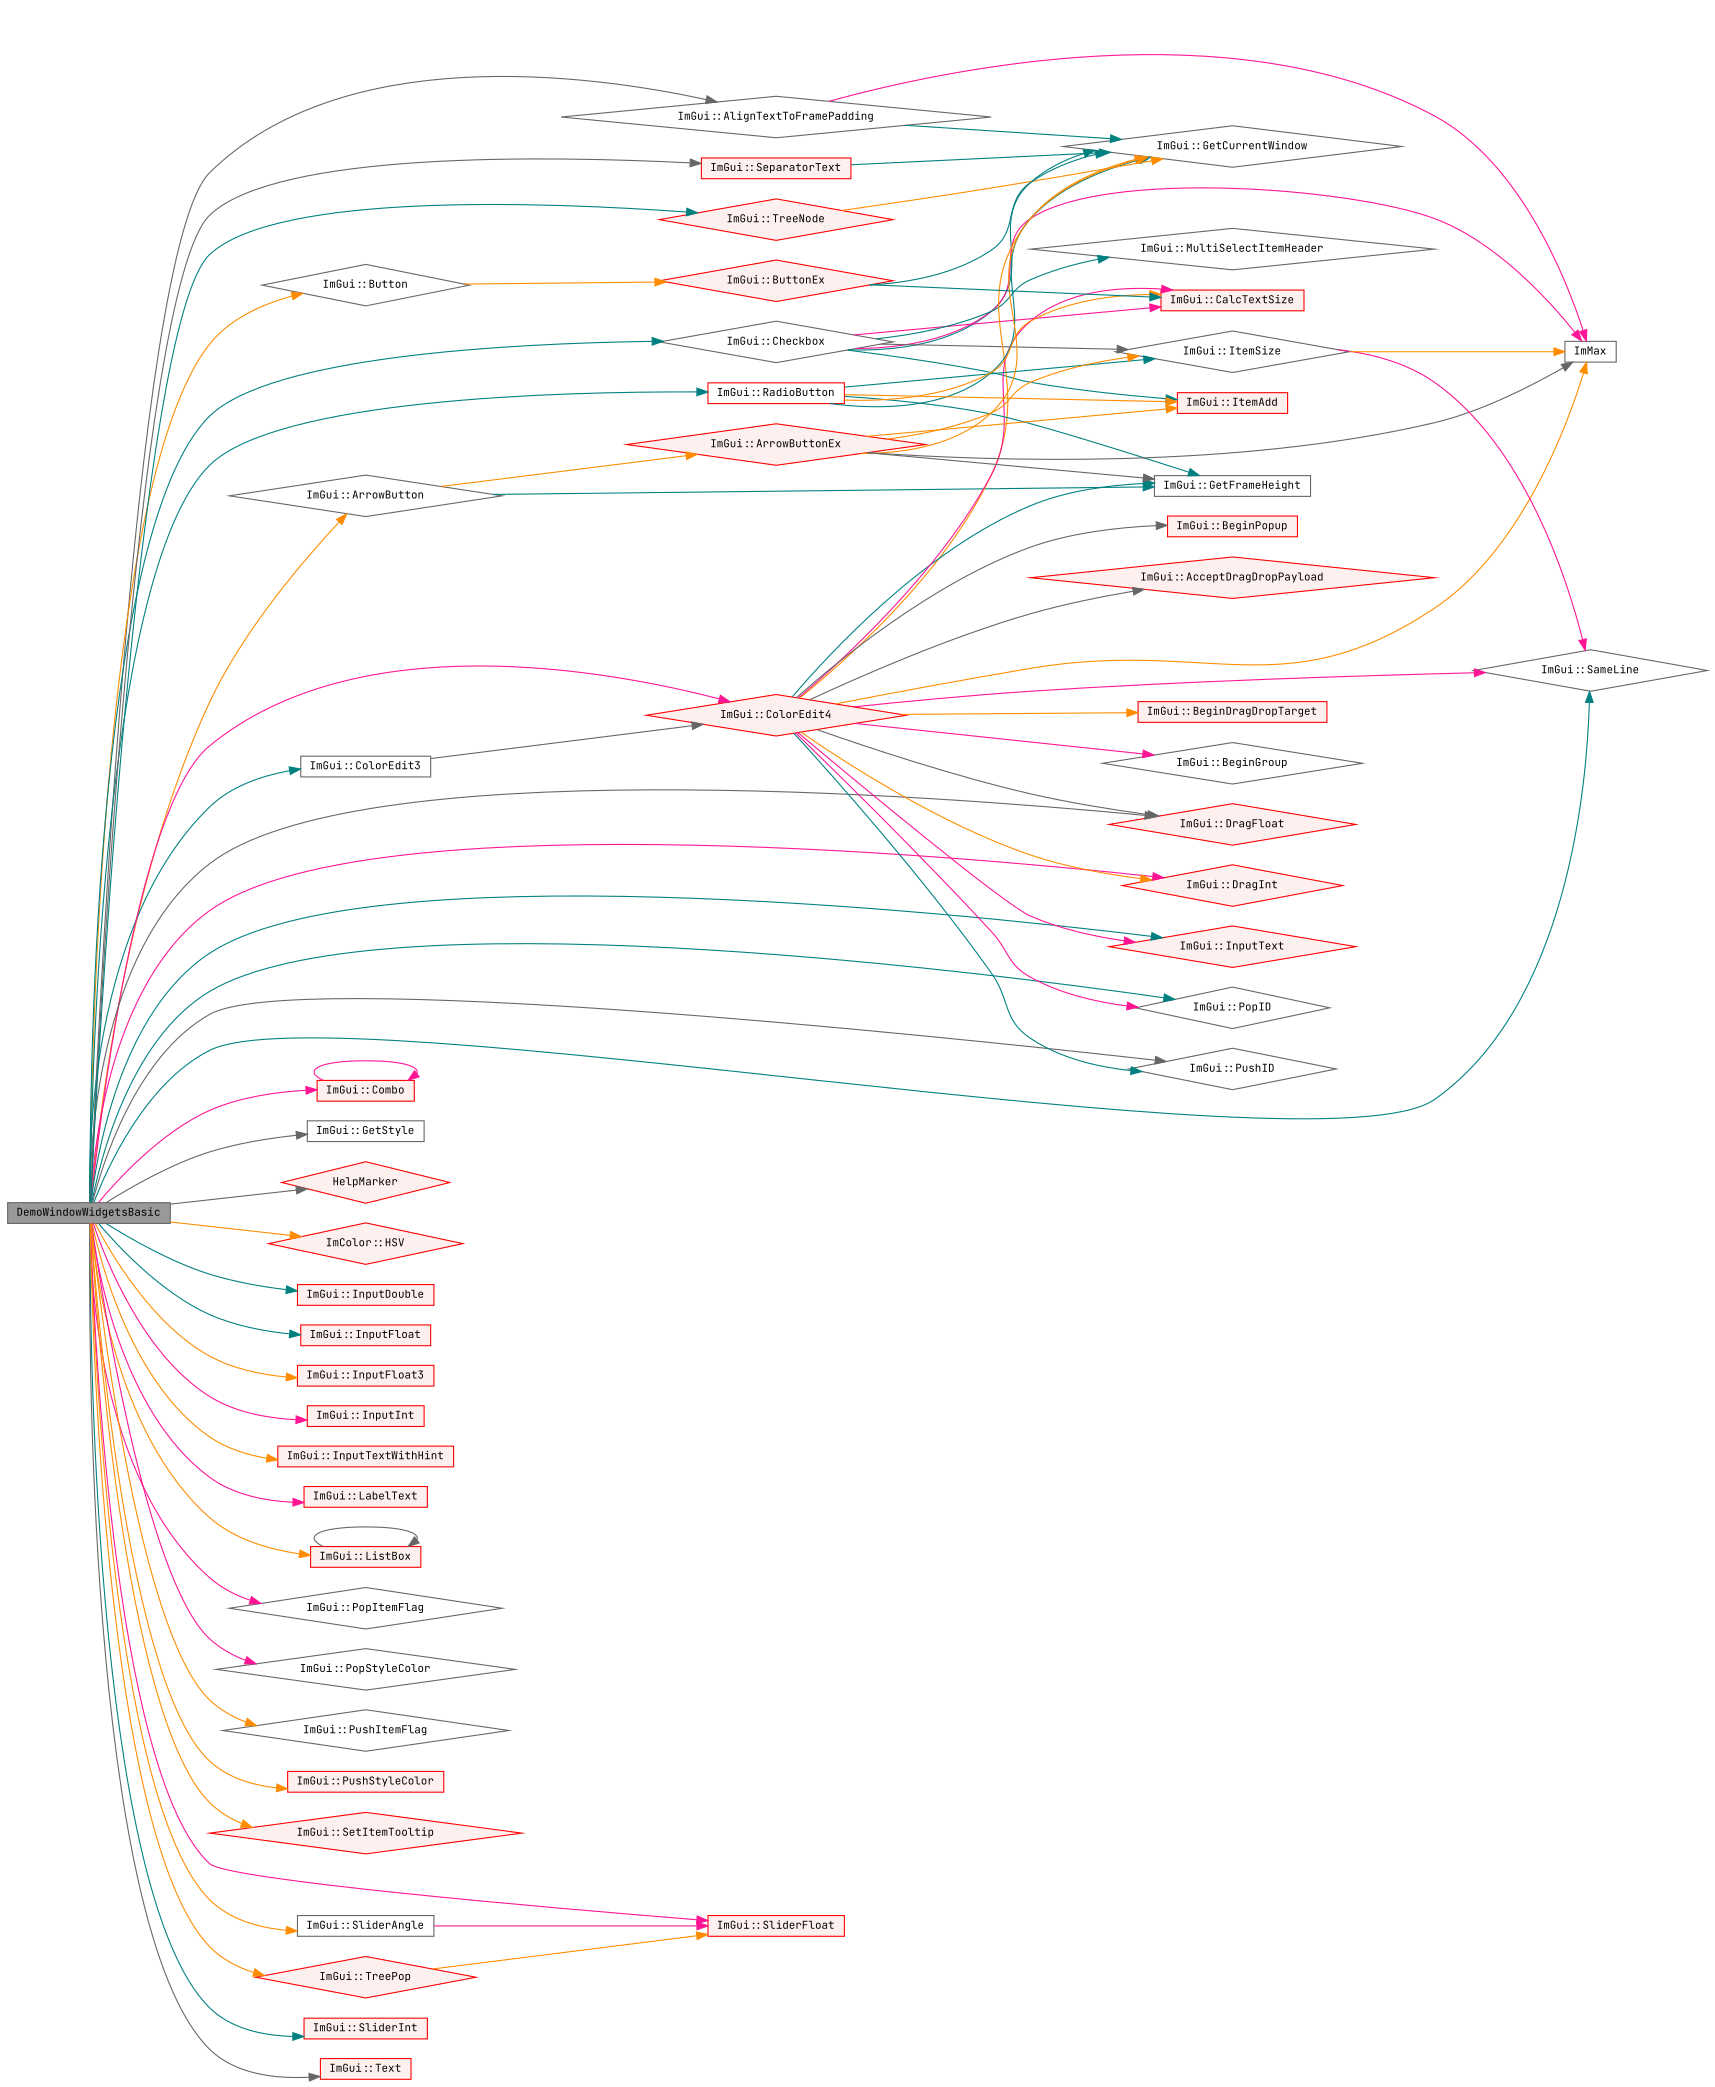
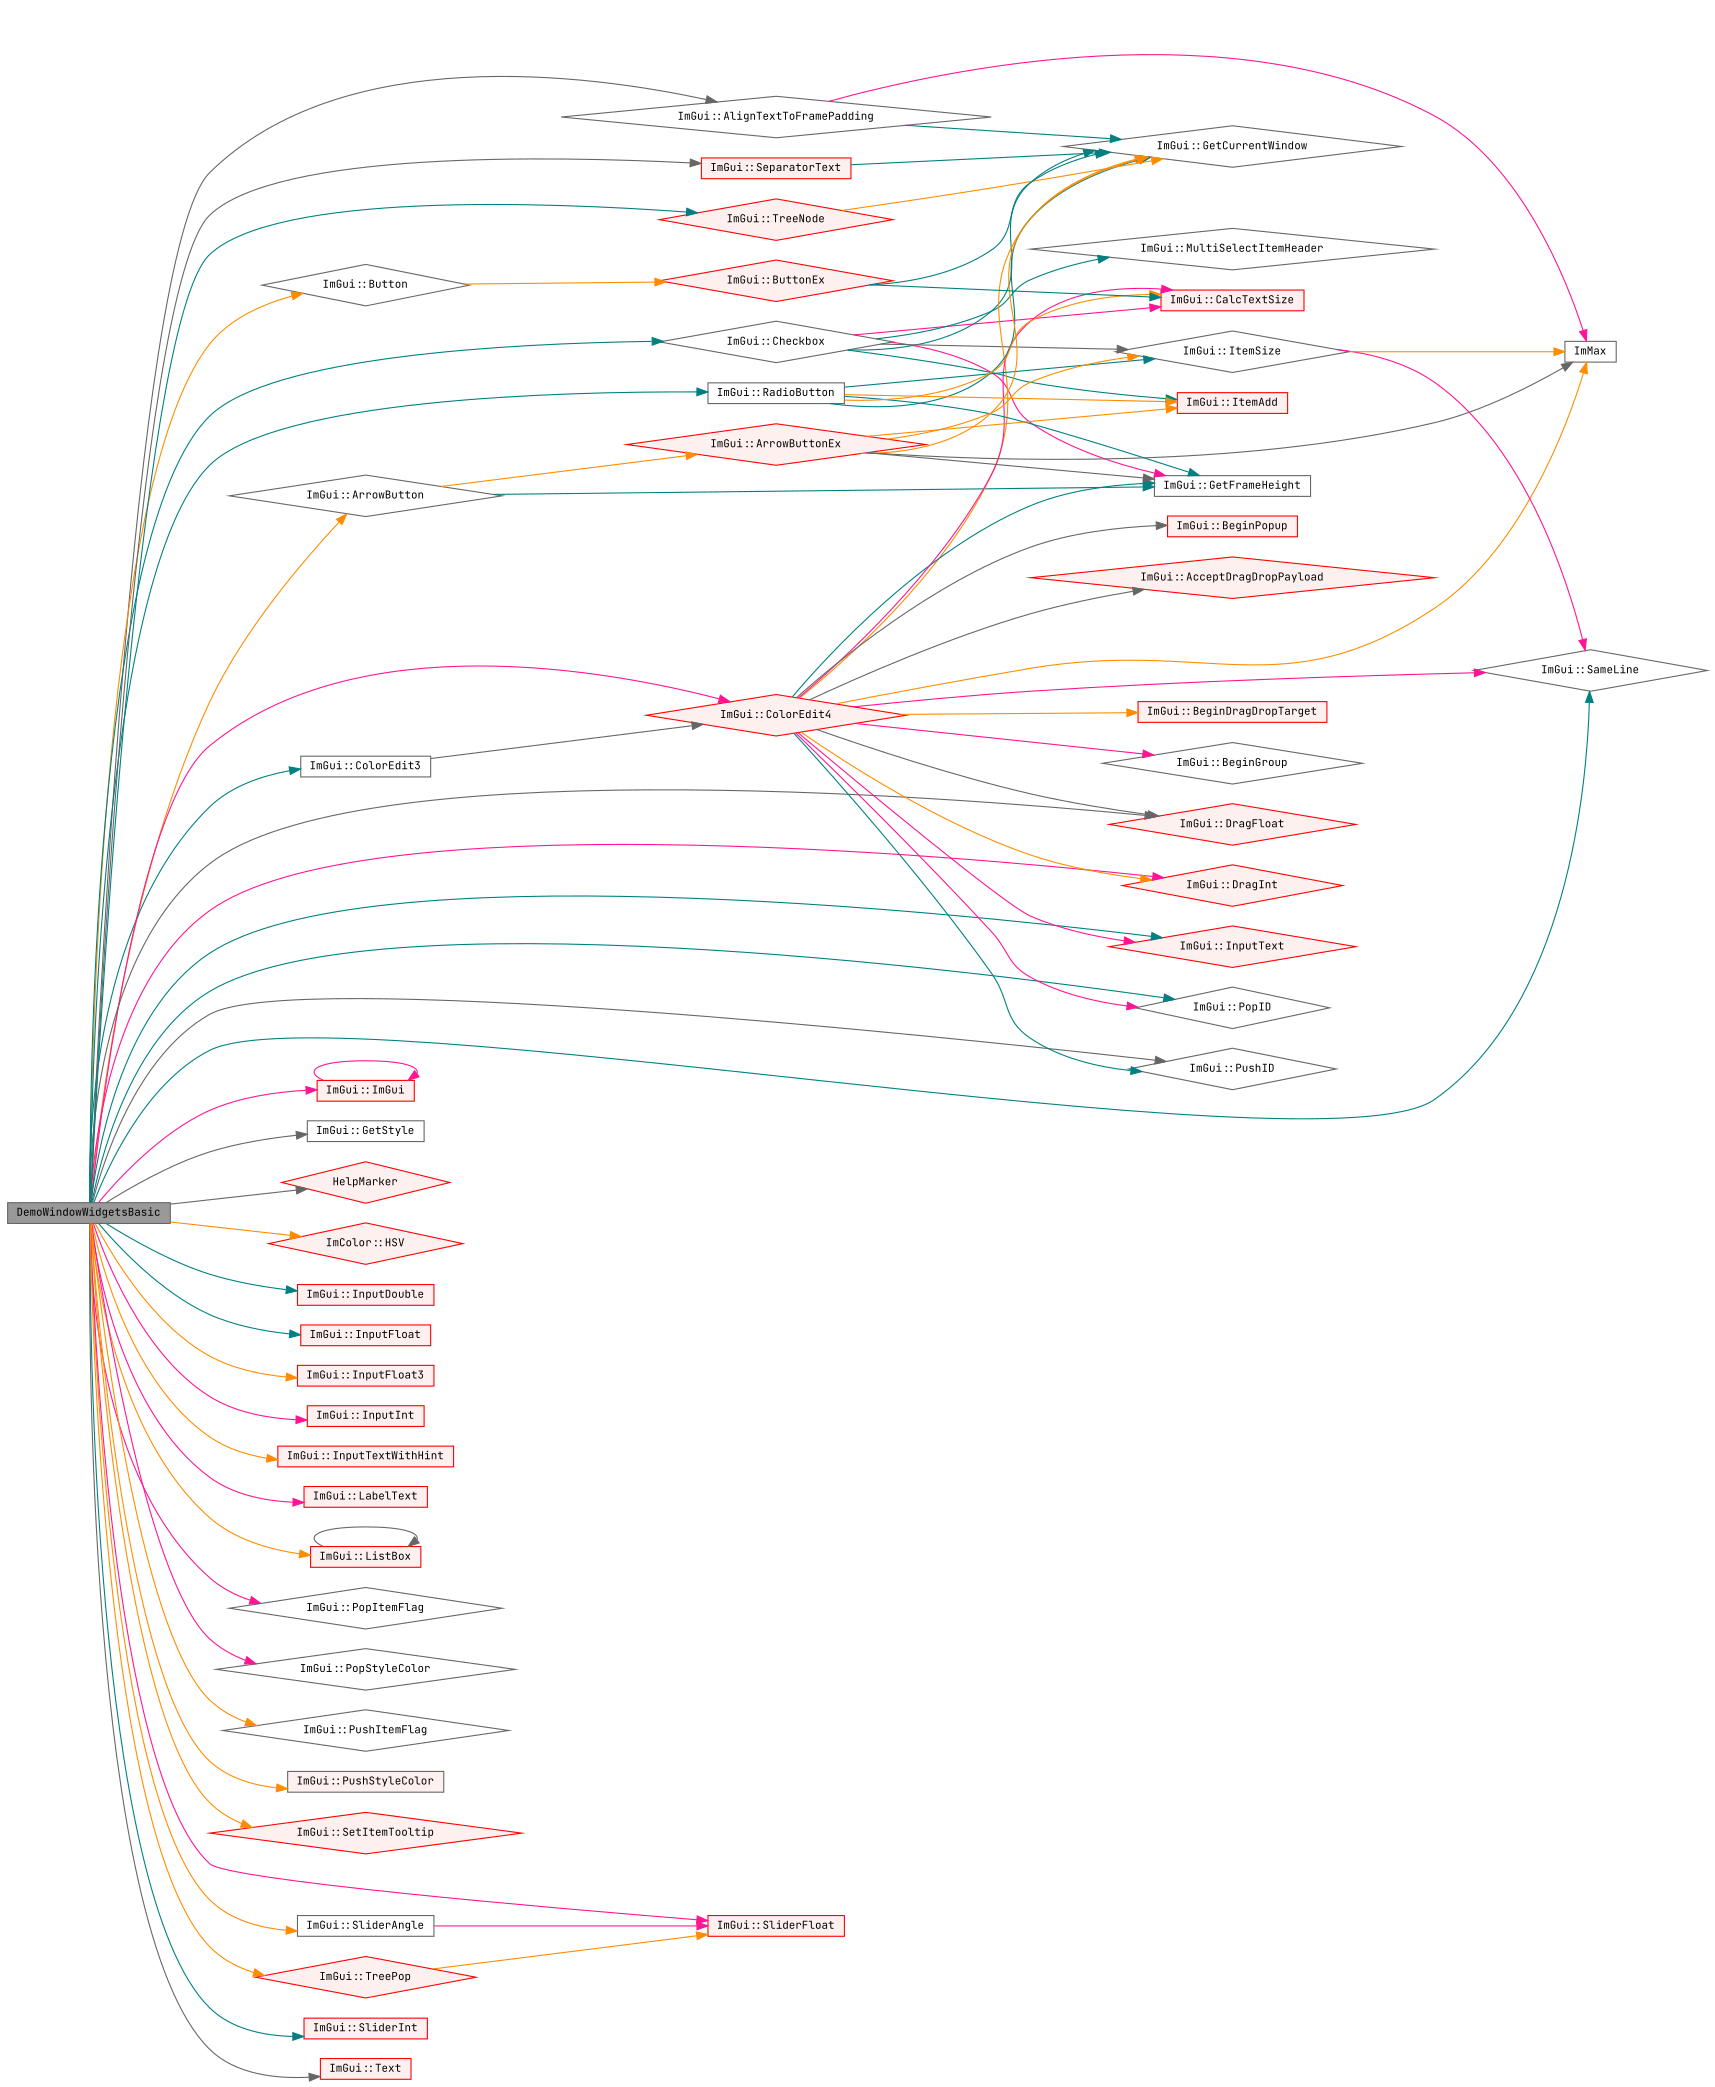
edge "ImGui::Checkbox" -> "ImMax": now "ImGui::Checkbox" -> "ImGui::GetFrameHeight"
node "ImGui::RadioButton": color red -> grey40
node "ImGui::Combo": label "ImGui::Combo" -> "ImGui::ImGui"
node "ImGui::PushStyleColor": color red -> grey40
